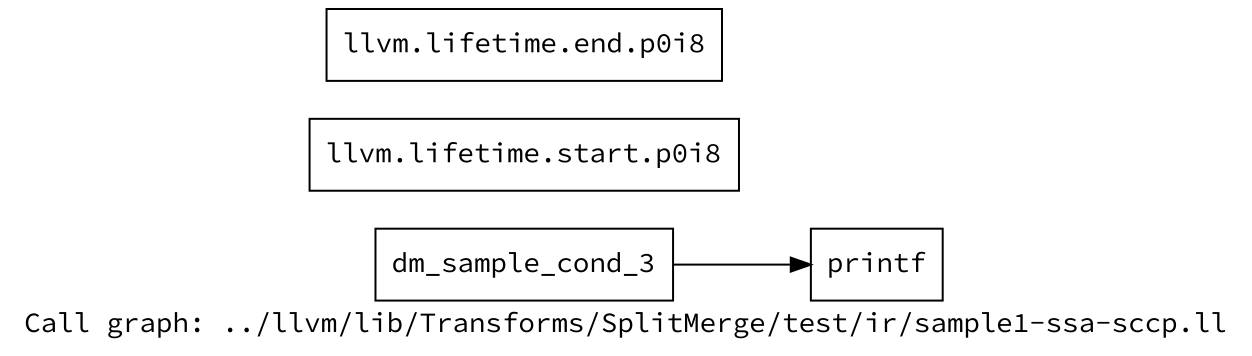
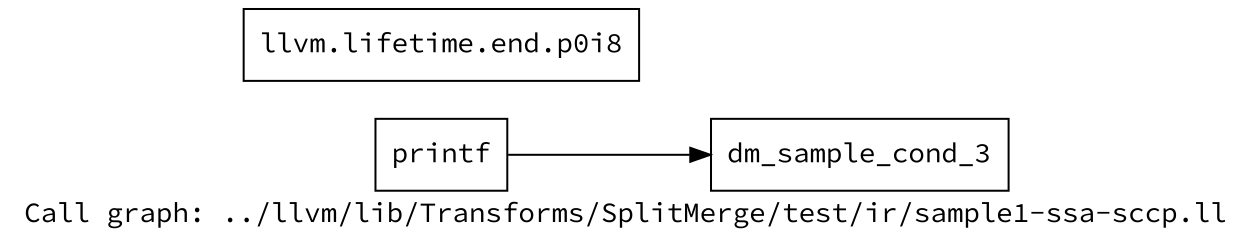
node "llvm.lifetime.start.p0i8": removed
edge "dm_sample_cond_3" -> "printf": reversed
